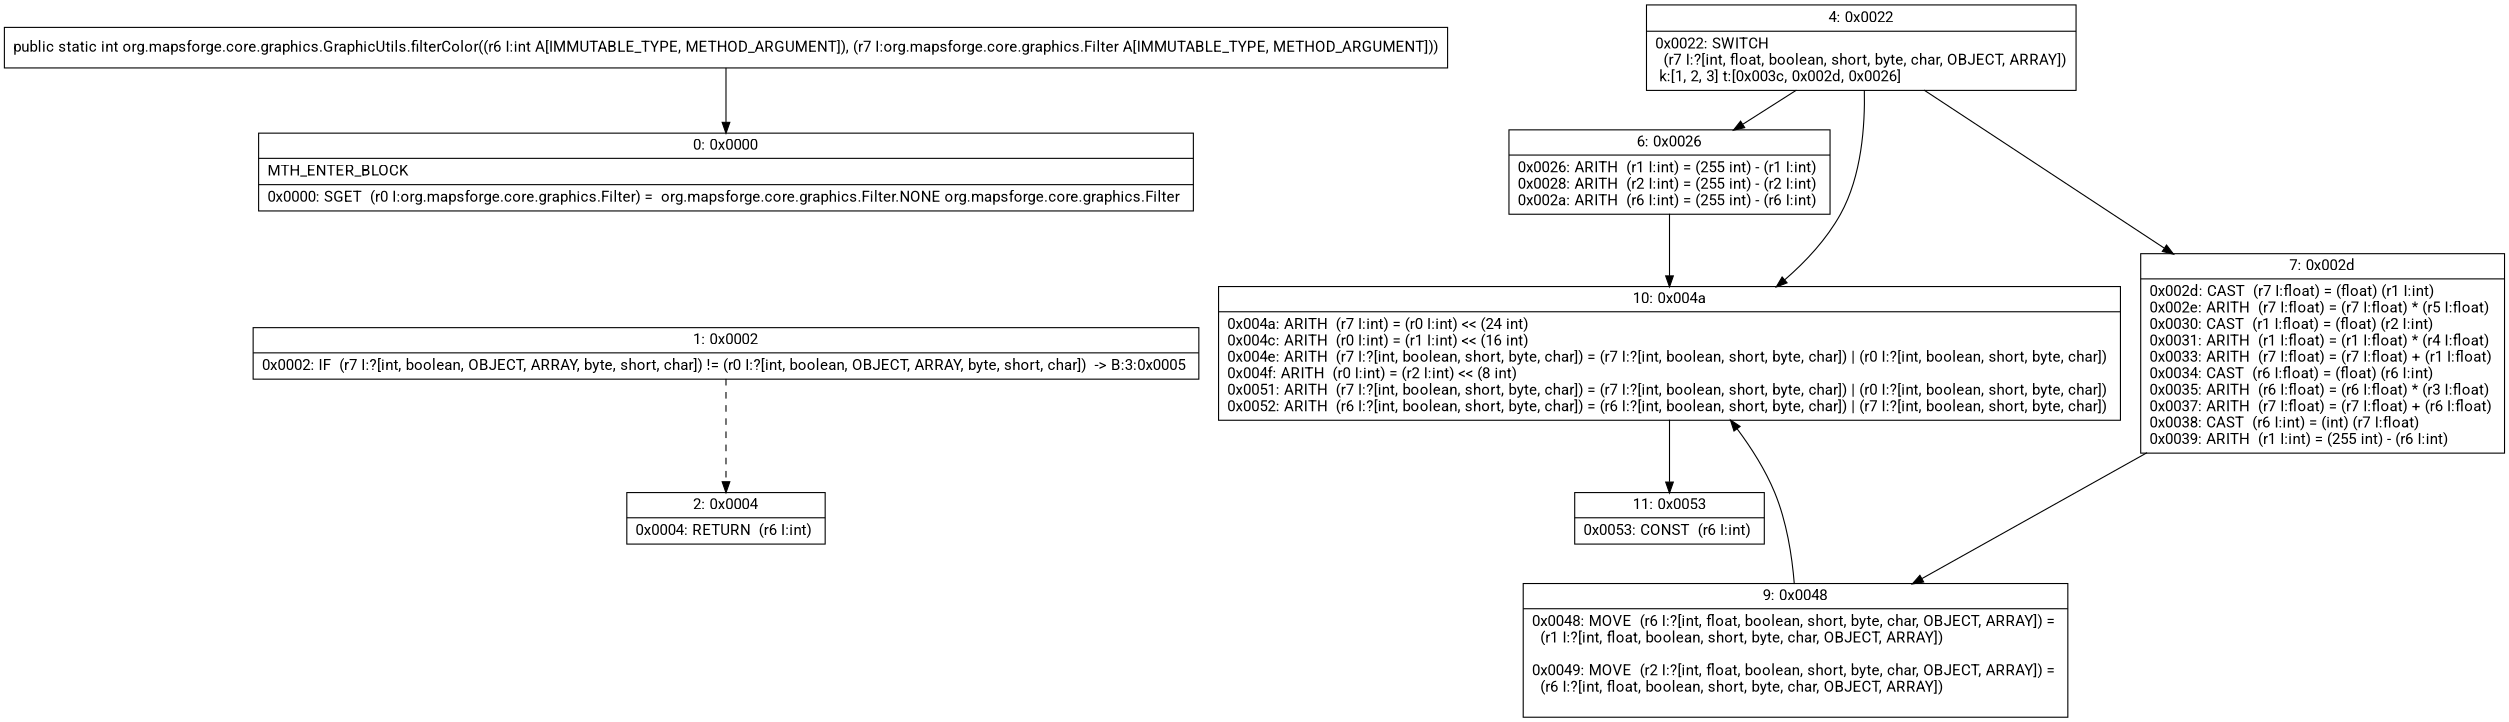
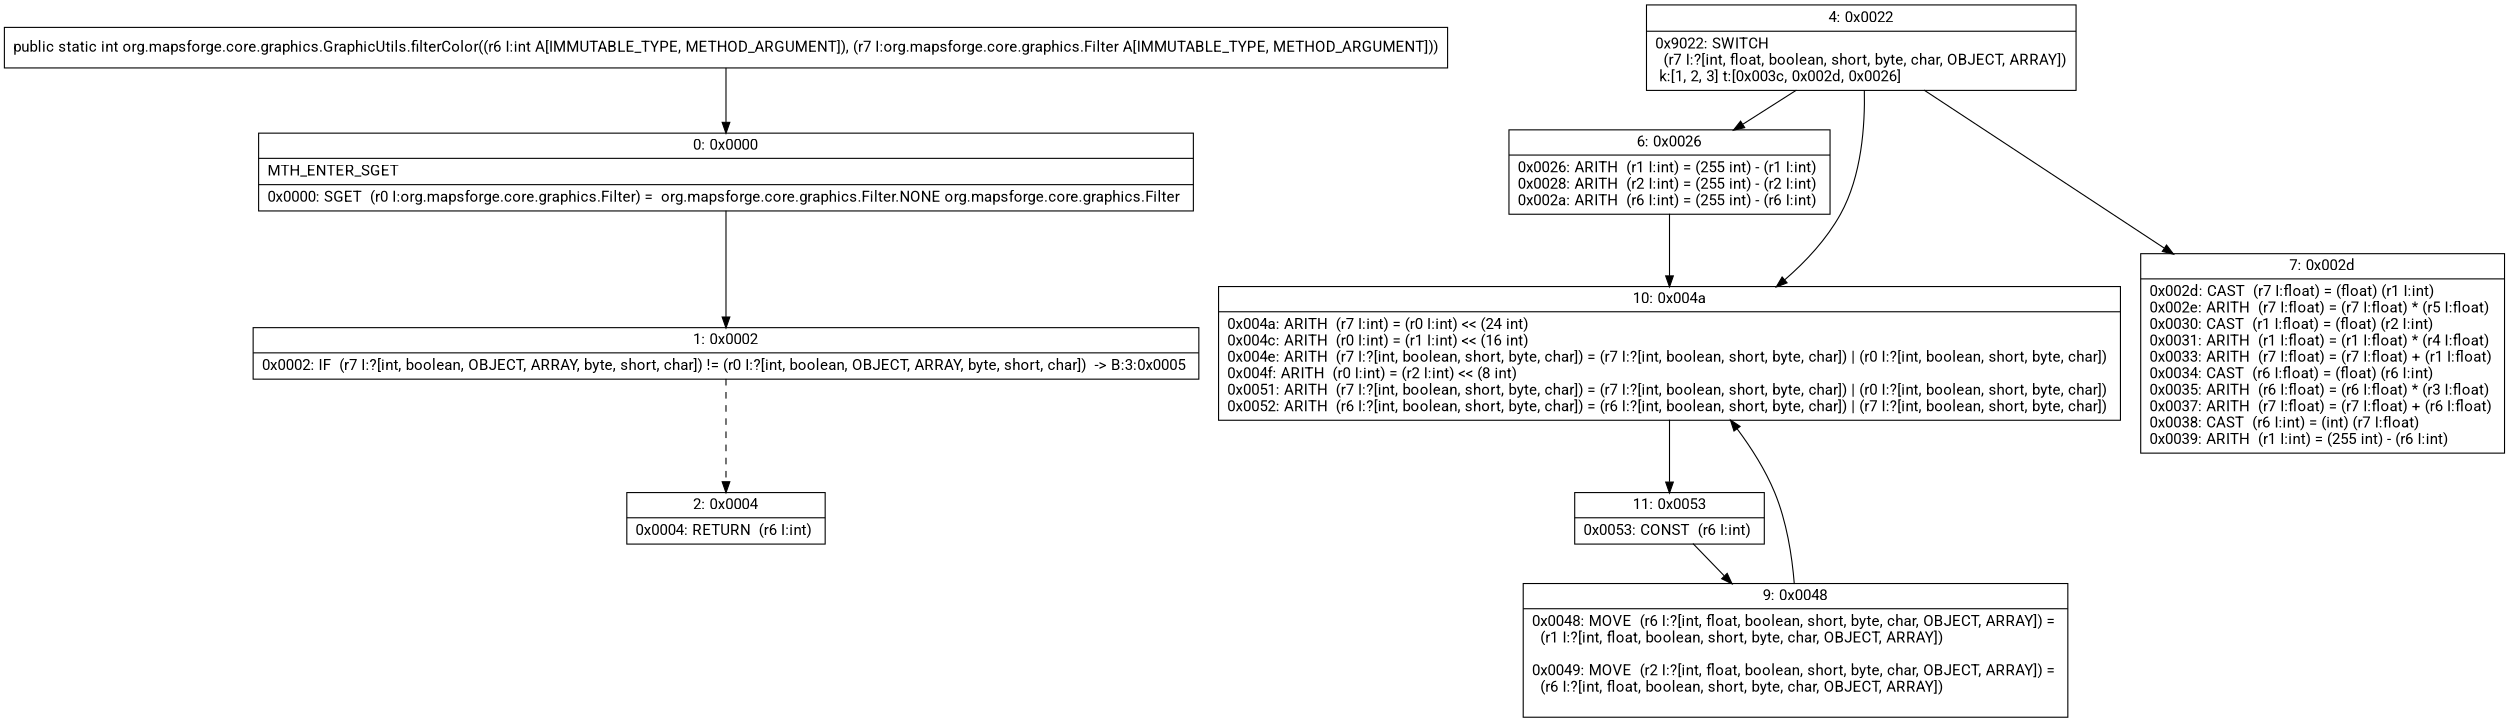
node "4: 0x0022": text "0x0022: SWITCH" -> "0x9022: SWITCH"
node "0: 0x0000": text "MTH_ENTER_BLOCK" -> "MTH_ENTER_SGET"
edge "0: 0x0000" -> "1: 0x0002": added
edge "7: 0x002d" -> "9: 0x0048": now "11: 0x0053" -> "9: 0x0048"
